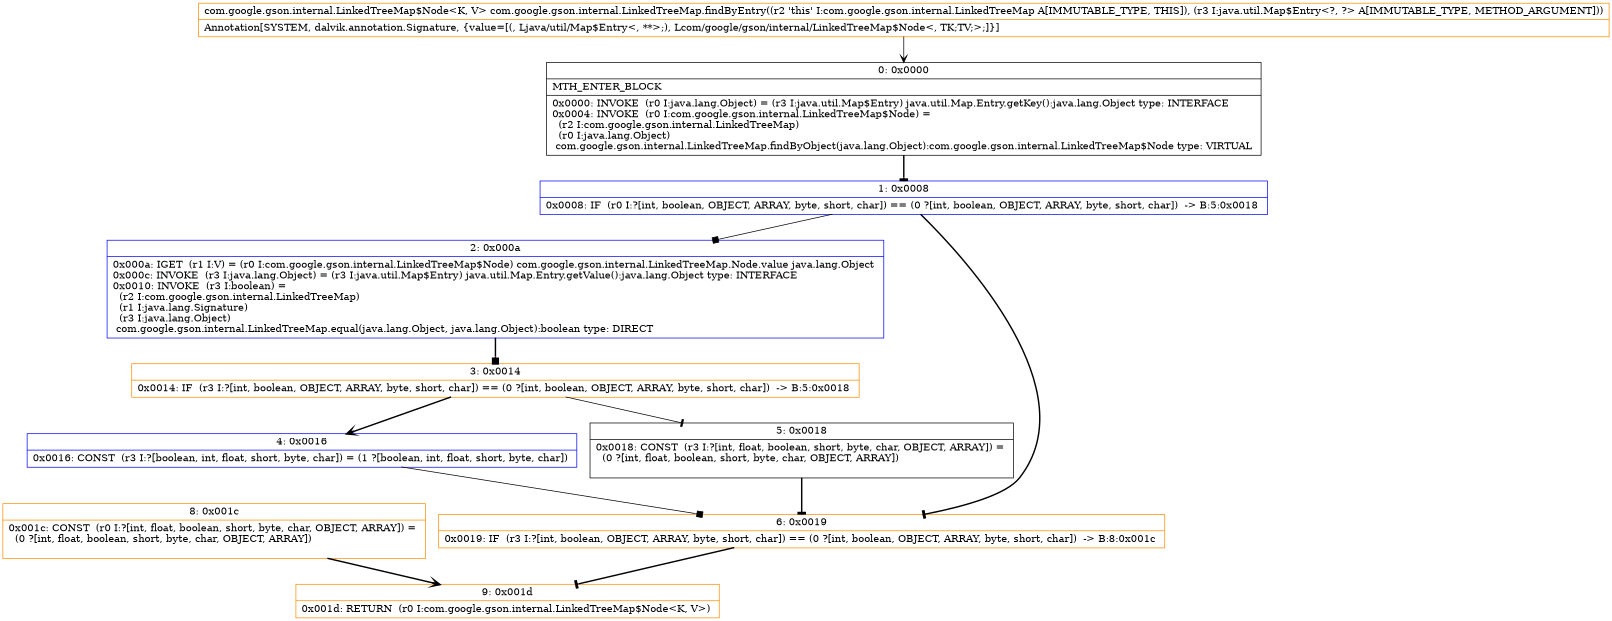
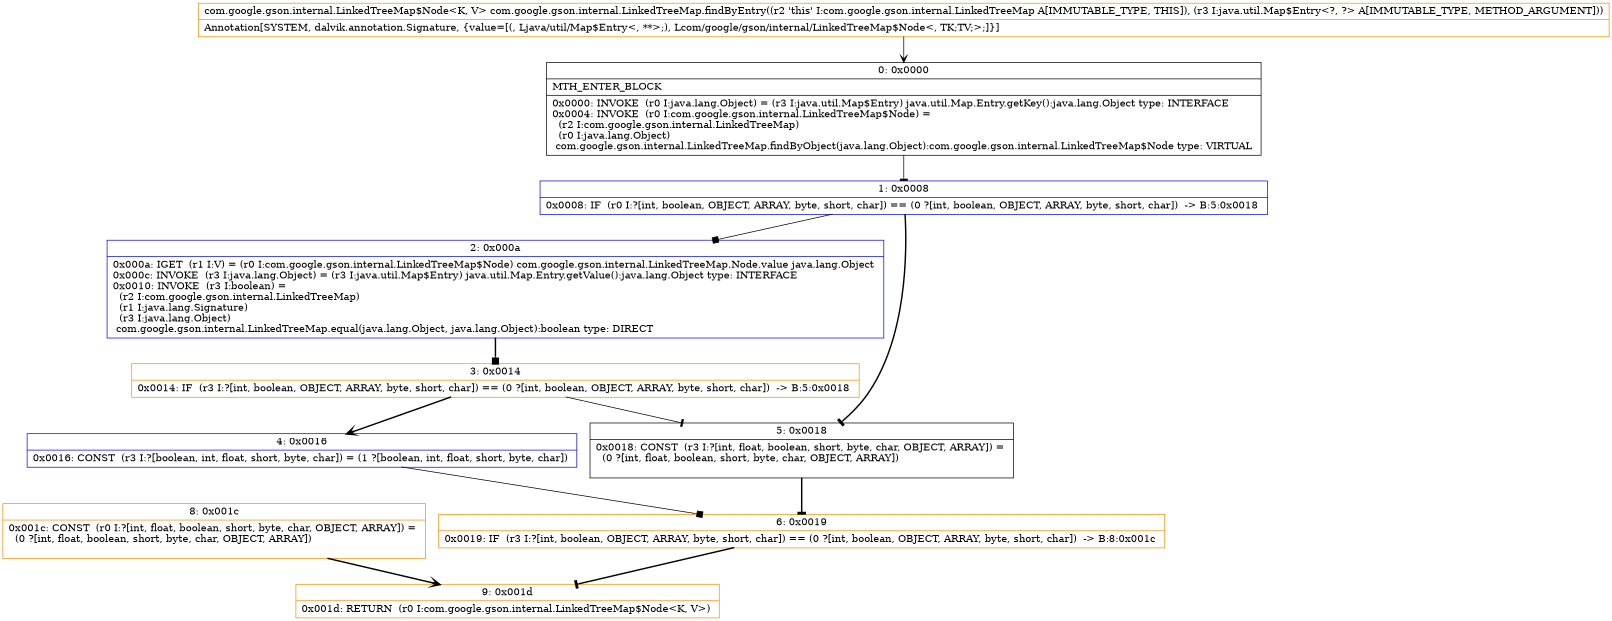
edge "0: 0x0000" -> "1: 0x0008": style bold -> solid
edge "1: 0x0008" -> "6: 0x0019": now "1: 0x0008" -> "5: 0x0018"
